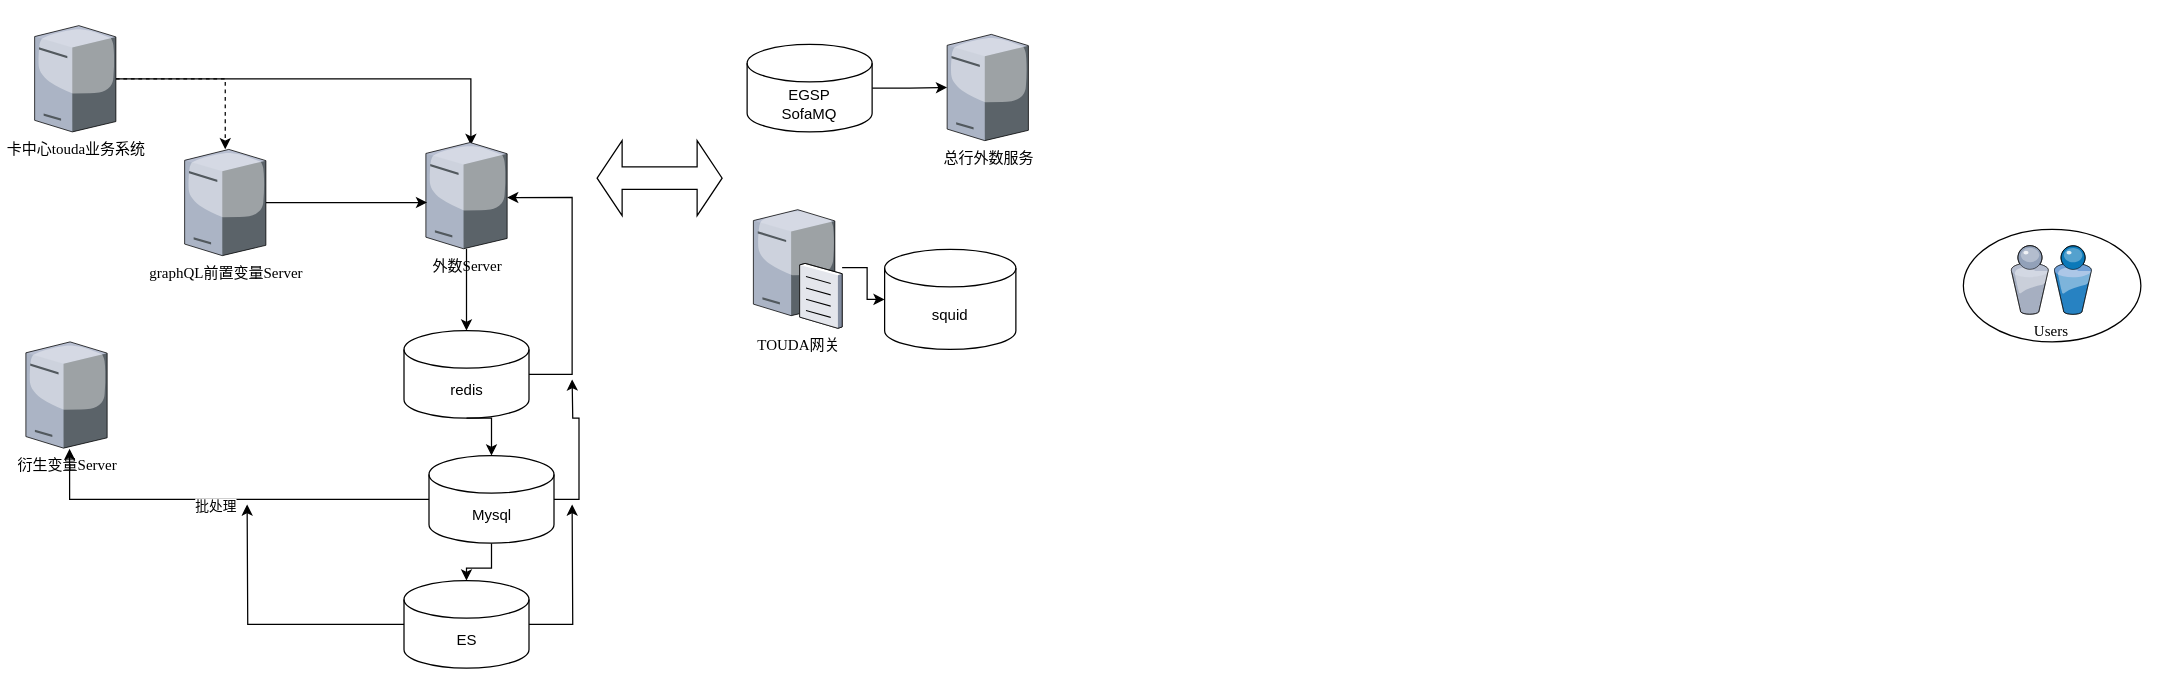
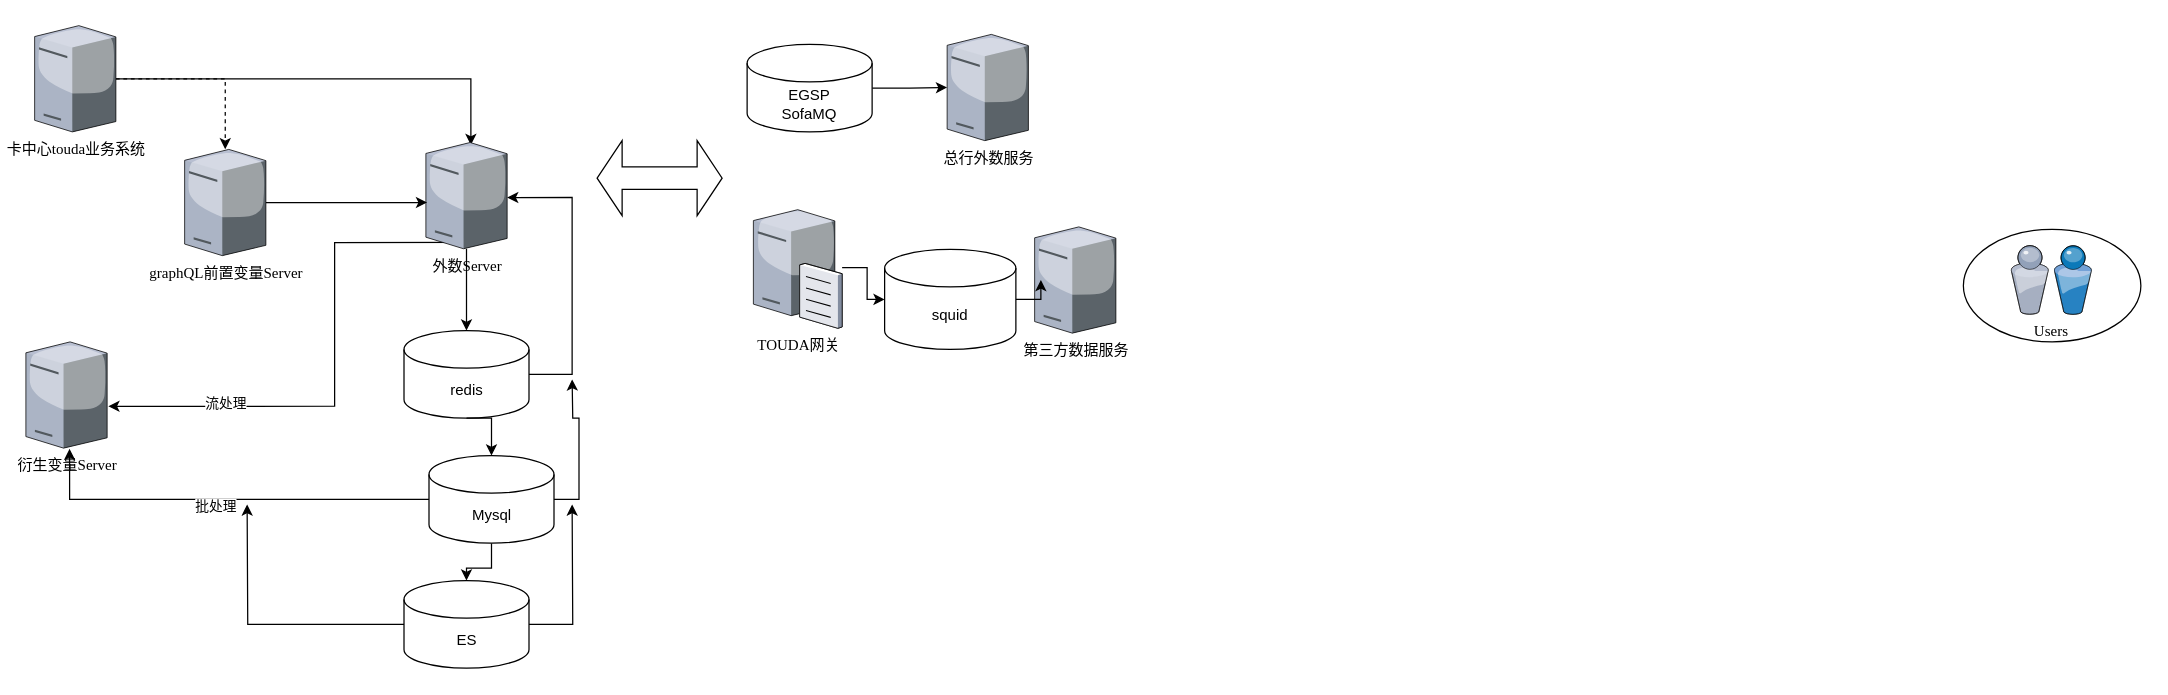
node "第三方数据服务": added
edge "squid" -> "第三方数据服务": added
edge "外数Server" -> "衍生变量Server": added, label "流处理"
